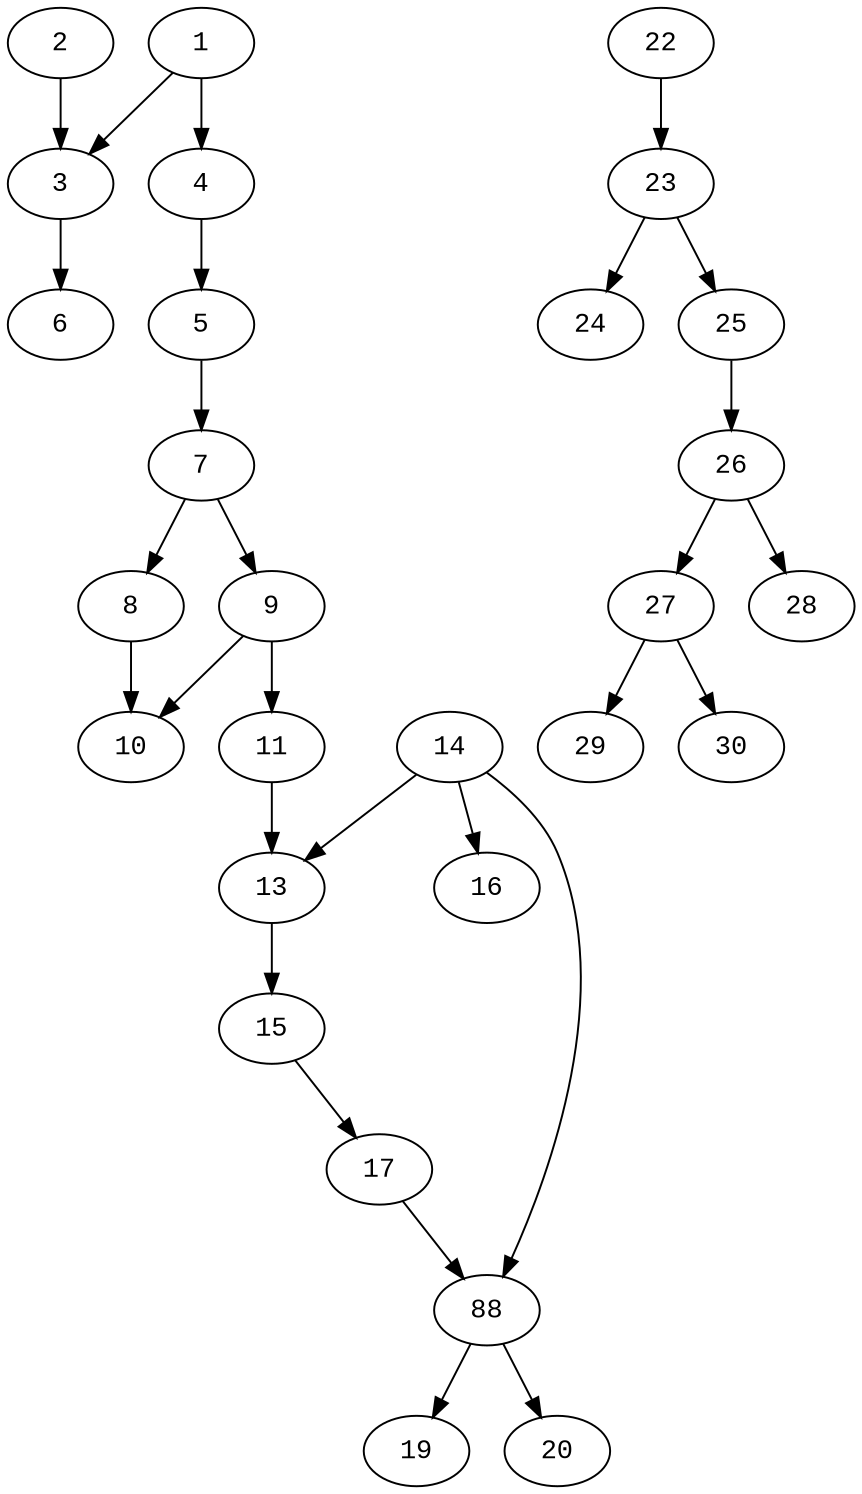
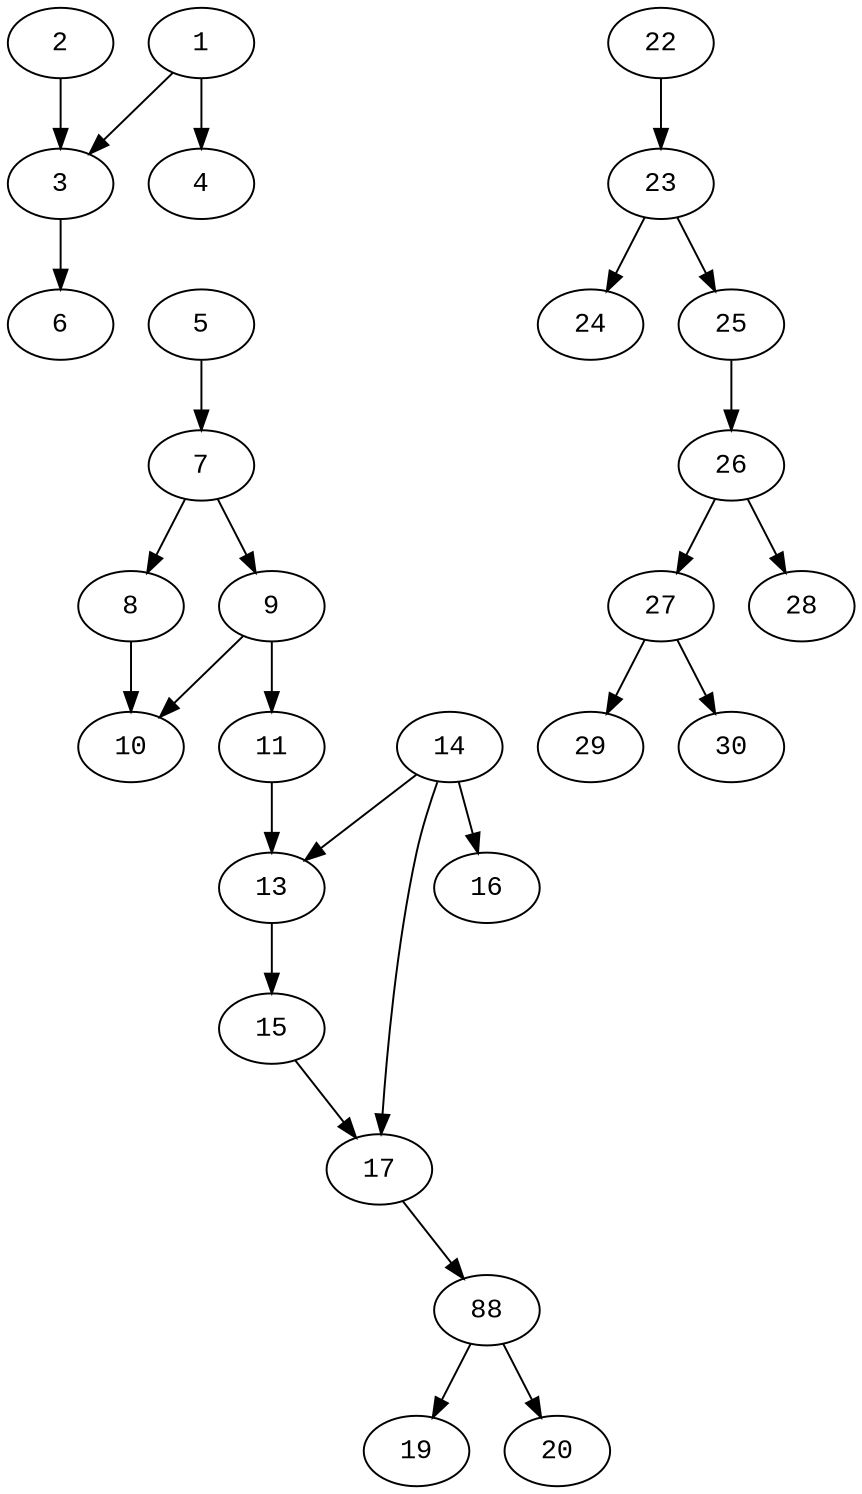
edge "4" -> "5": removed
edge "14" -> "88": now "14" -> "17"
